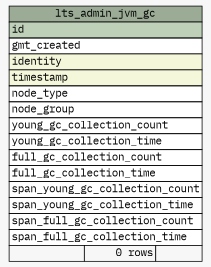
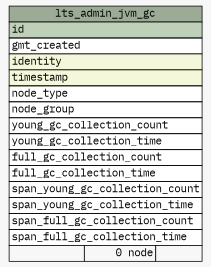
node "lts_admin_jvm_gc": text "0 rows" -> "0 node"
